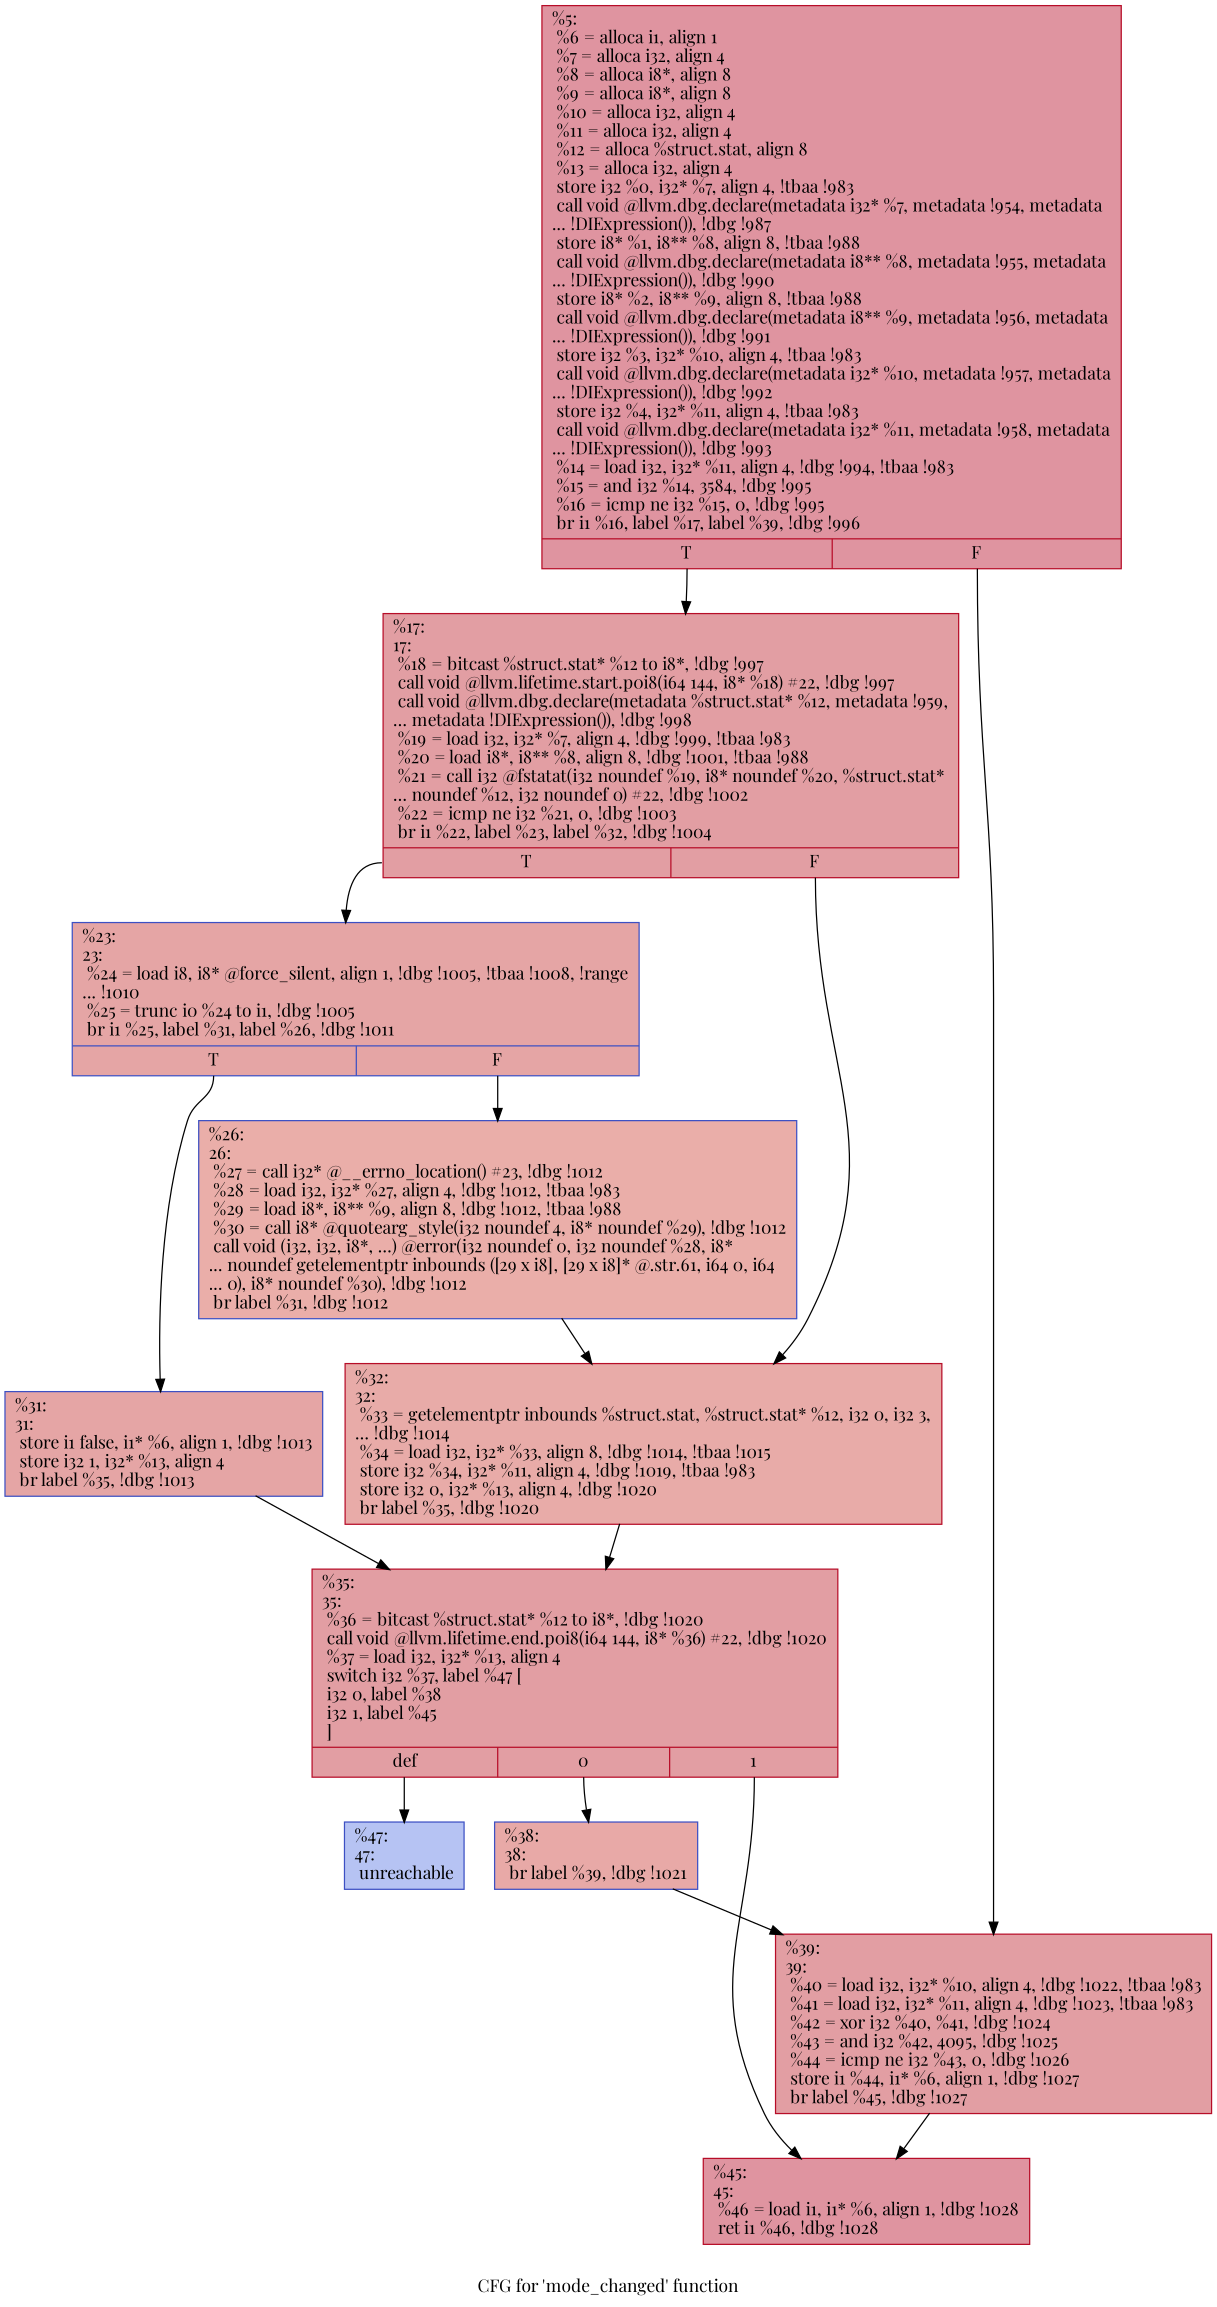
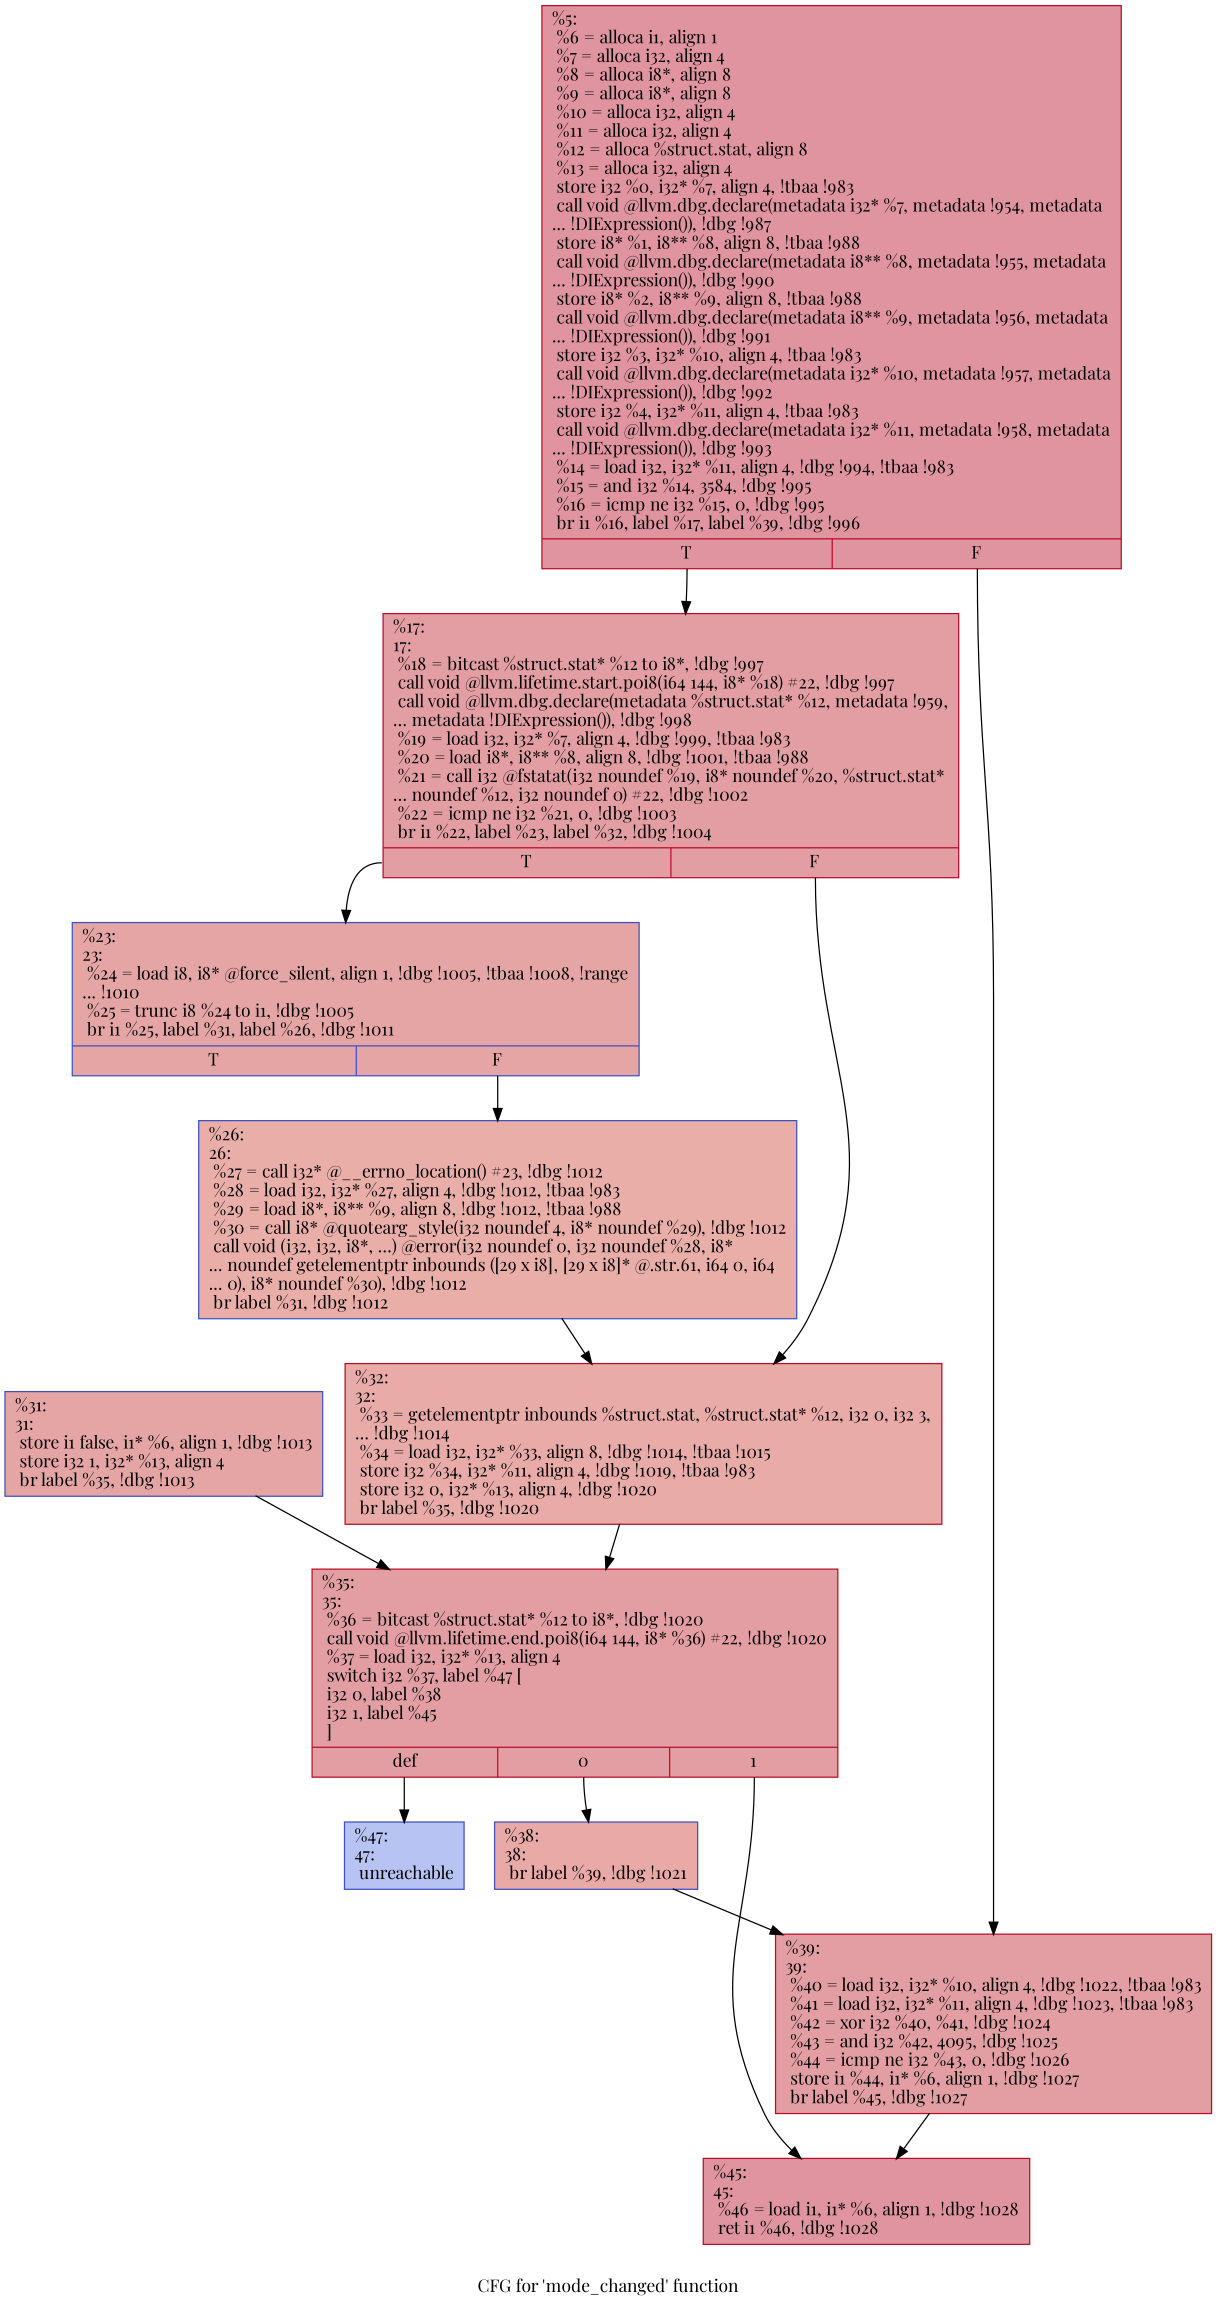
node "%23:": text "%25 = trunc i0 %24 to i1, !dbg !1005" -> "%25 = trunc i8 %24 to i1, !dbg !1005"
edge "%23:" -> "%31:": removed
